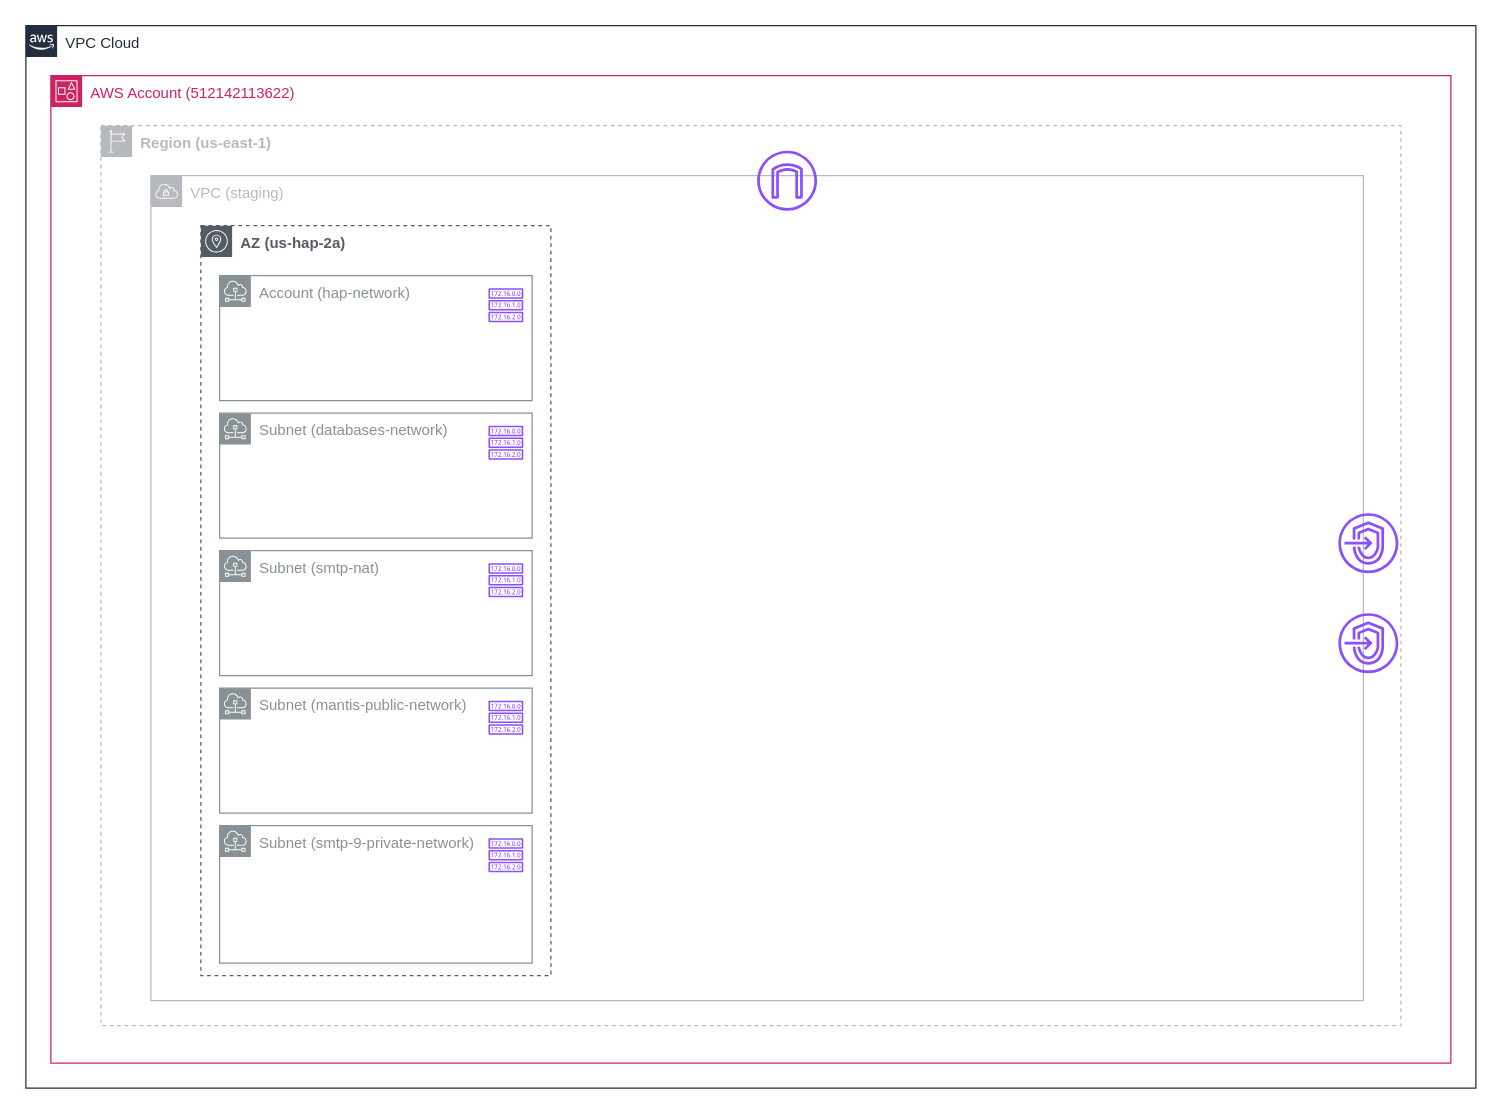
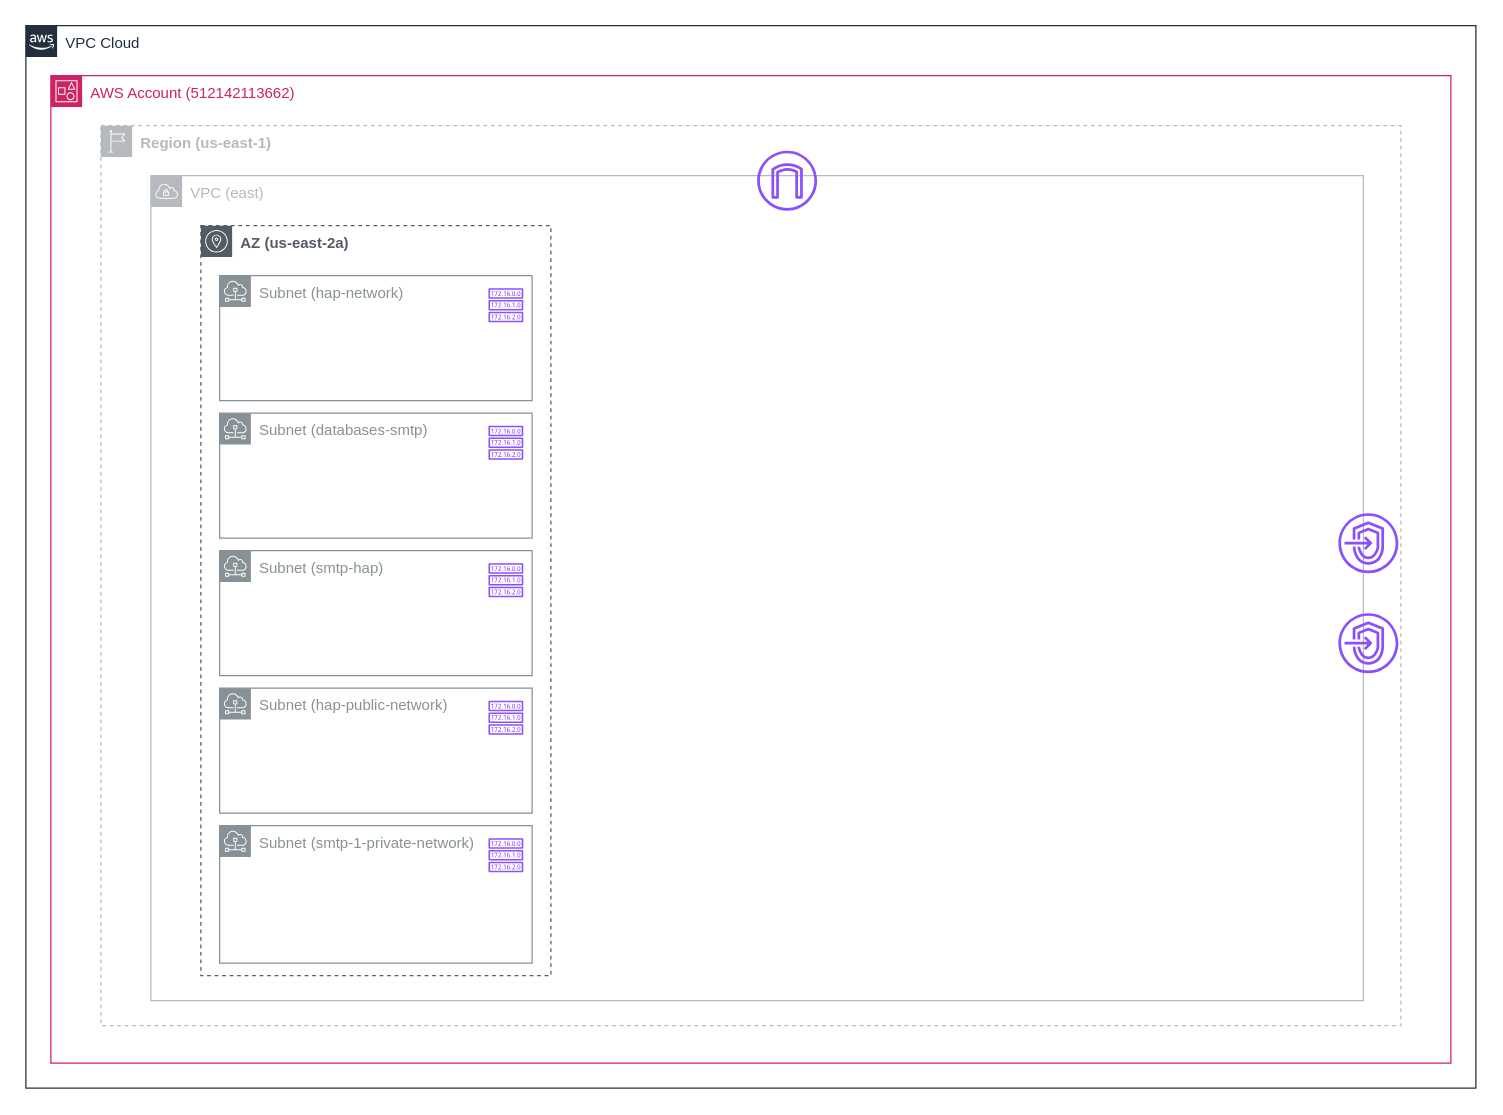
node "AWS Account (512142113622)": label "AWS Account (512142113622)" -> "AWS Account (512142113662)"
node "VPC (staging)": label "VPC (staging)" -> "VPC (east)"
node "AZ (us-hap-2a)": label "AZ (us-hap-2a)" -> "AZ (us-east-2a)"
node "Account (hap-network)": label "Account (hap-network)" -> "Subnet (hap-network)"
node "Subnet (databases-network)": label "Subnet (databases-network)" -> "Subnet (databases-smtp)"
node "Subnet (smtp-nat)": label "Subnet (smtp-nat)" -> "Subnet (smtp-hap)"
node "Subnet (mantis-public-network)": label "Subnet (mantis-public-network)" -> "Subnet (hap-public-network)"
node "Subnet (smtp-9-private-network)": label "Subnet (smtp-9-private-network)" -> "Subnet (smtp-1-private-network)"
